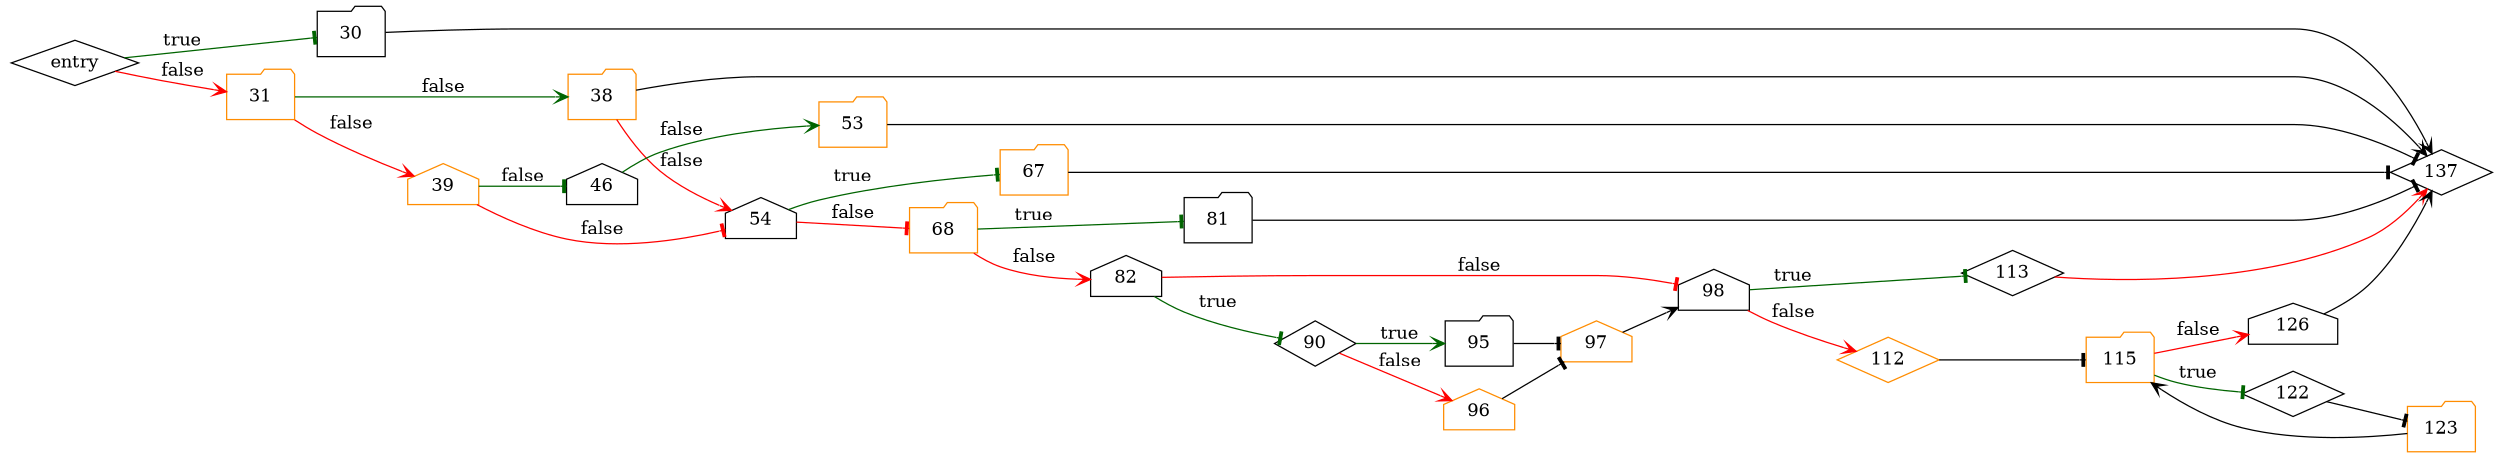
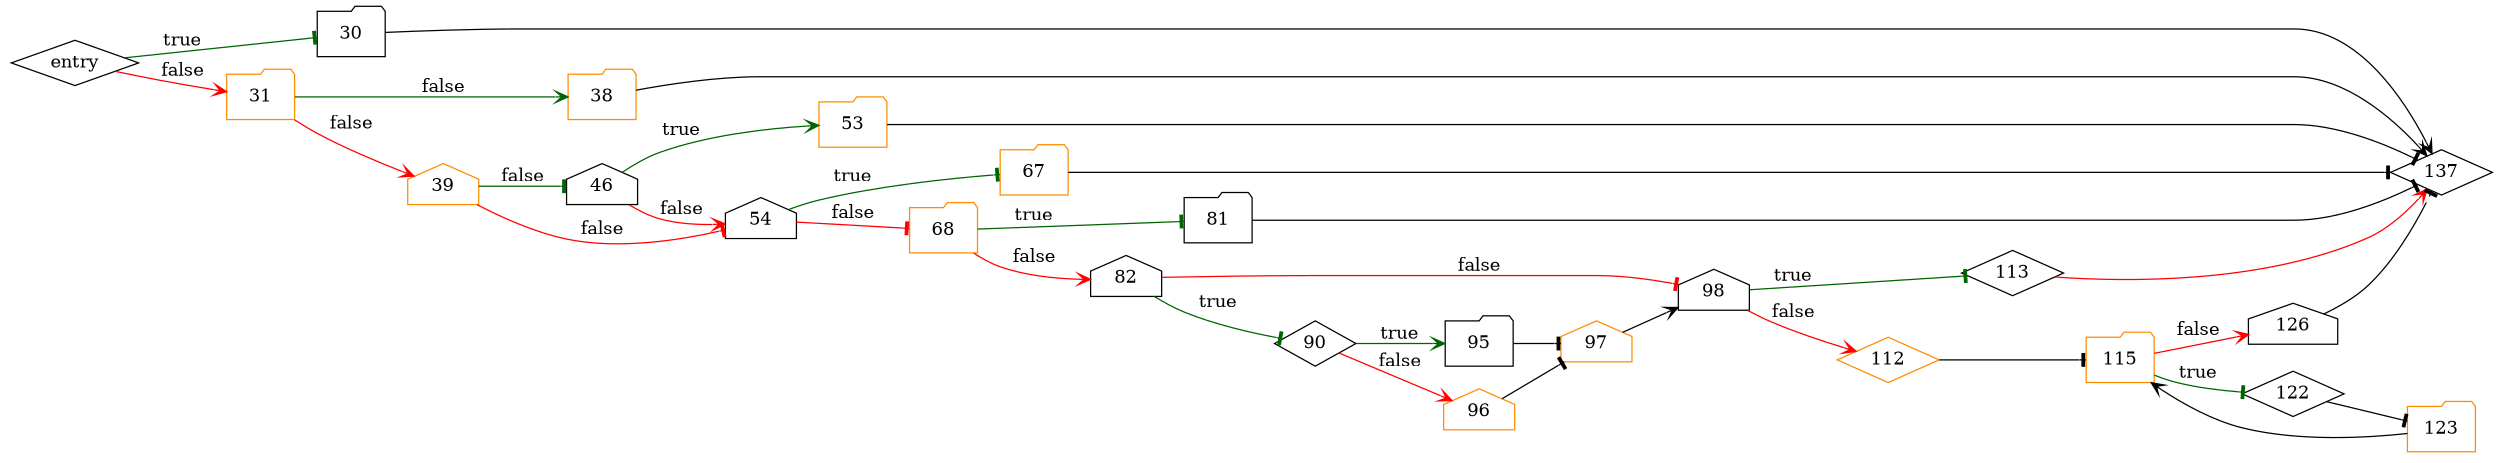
edge "46" -> "53": label "false" -> "true"
edge "38" -> "54": now "46" -> "54"
edge "126" -> "137": arrowhead vee -> tee
